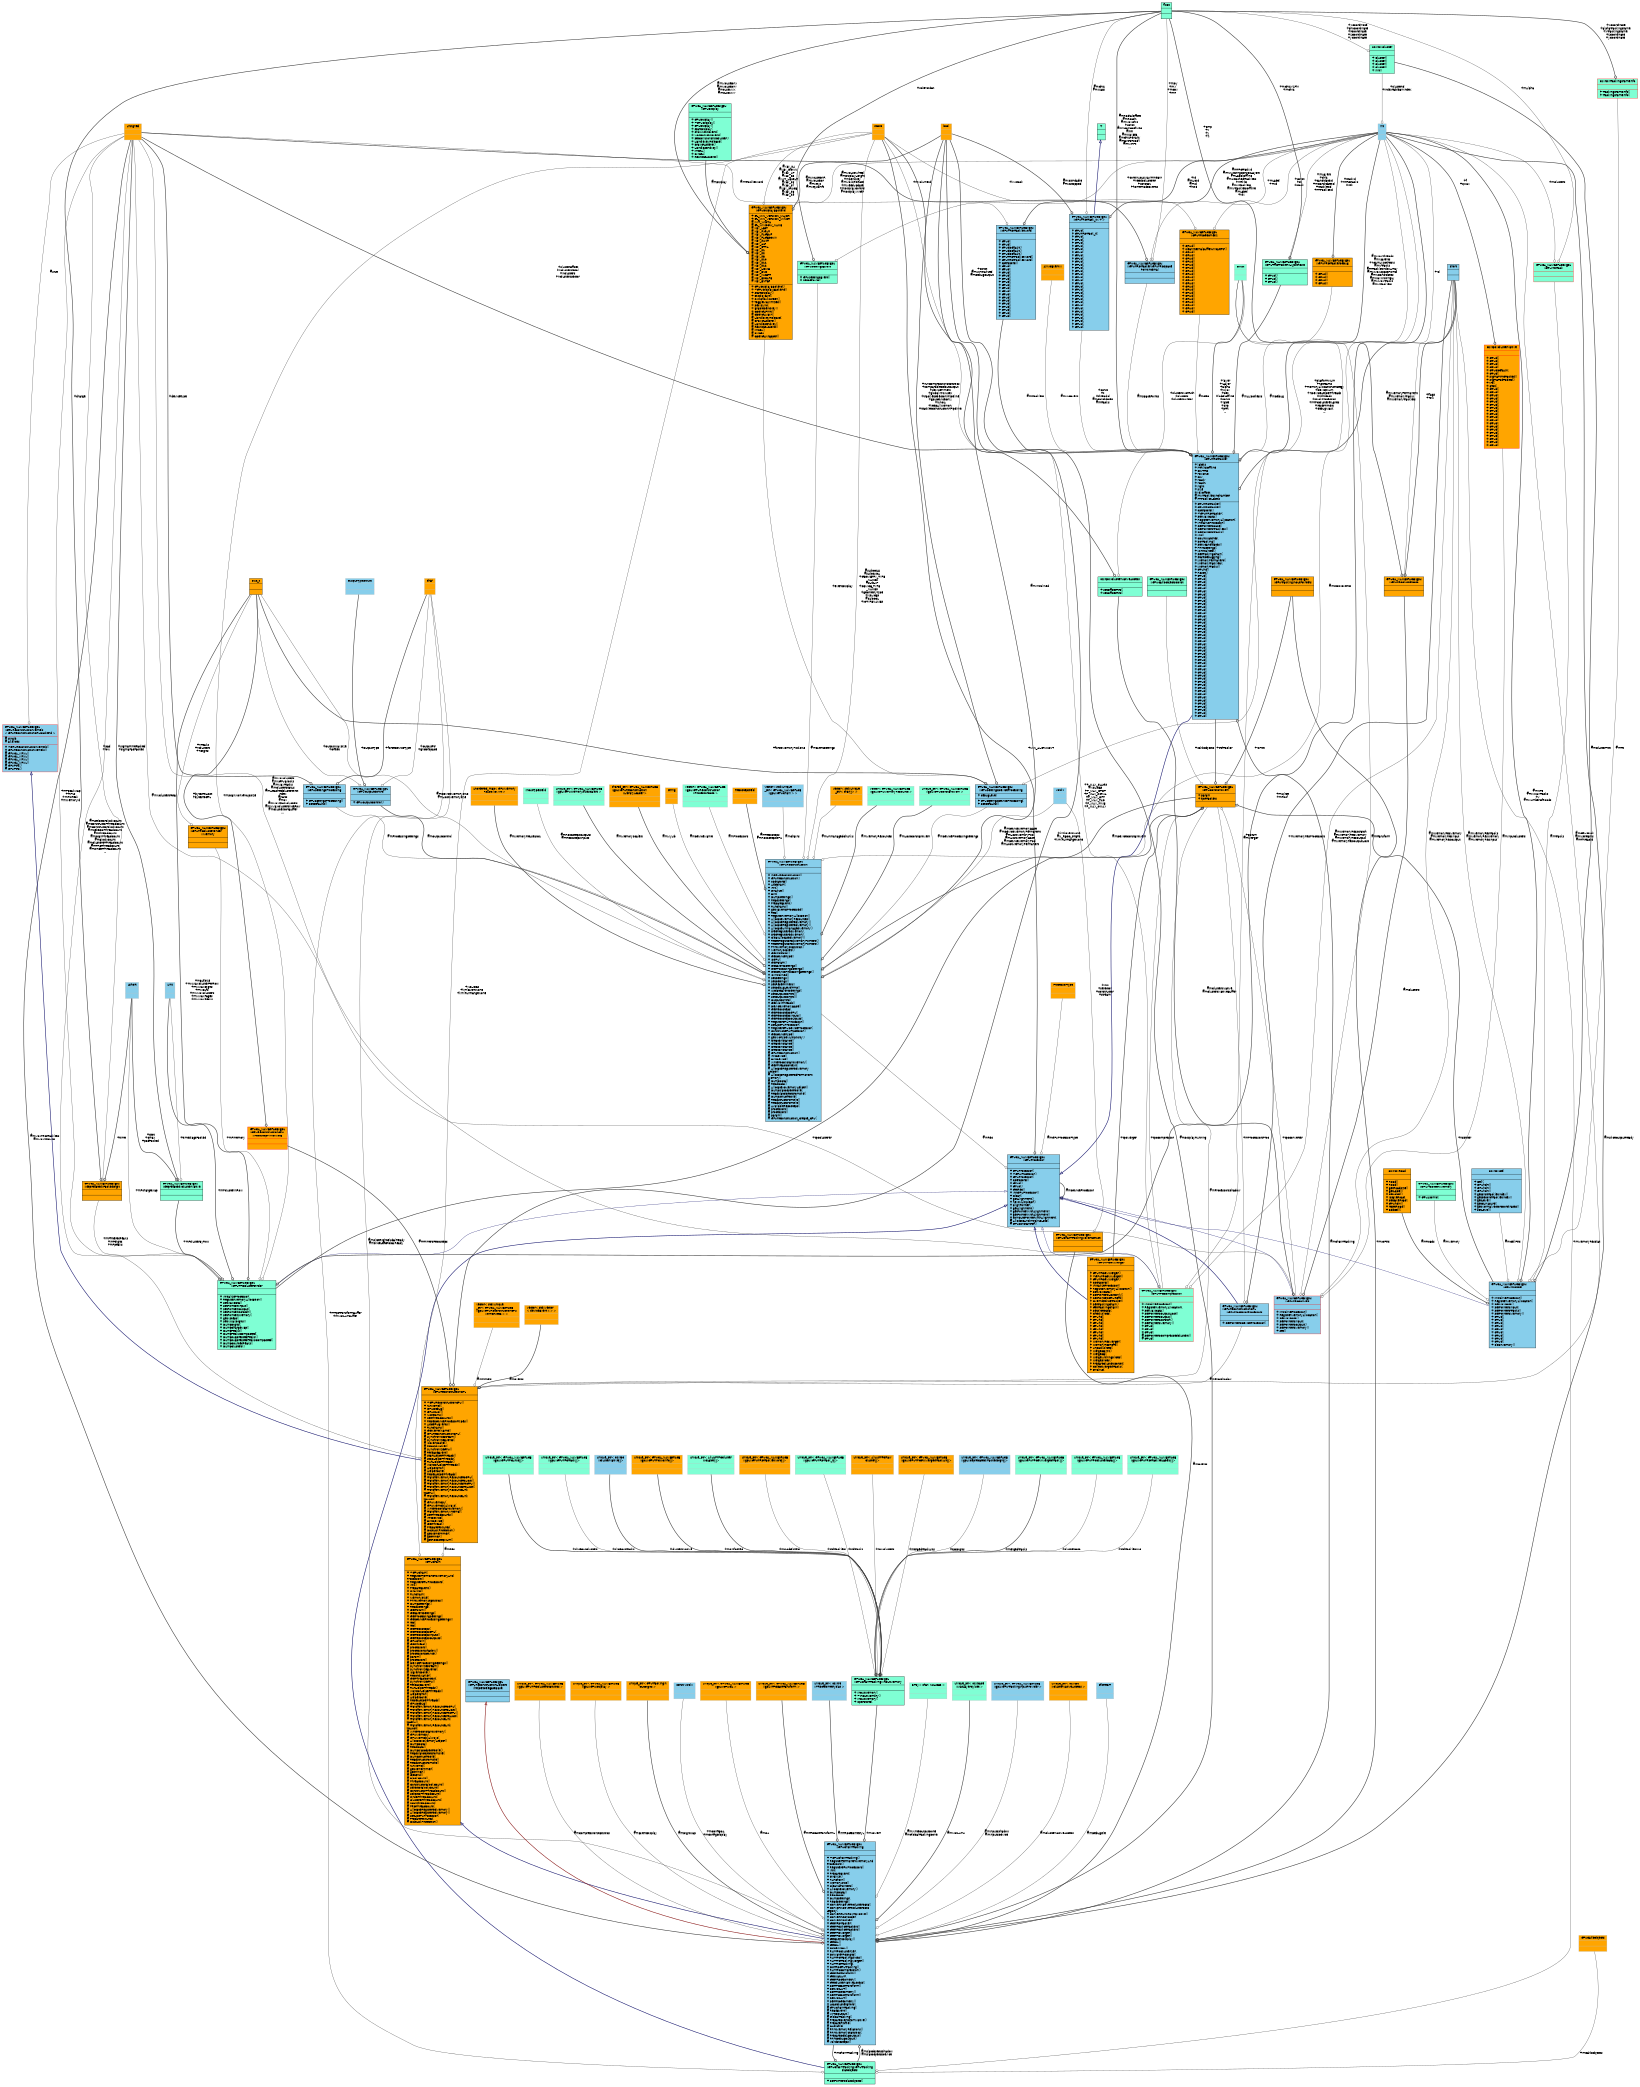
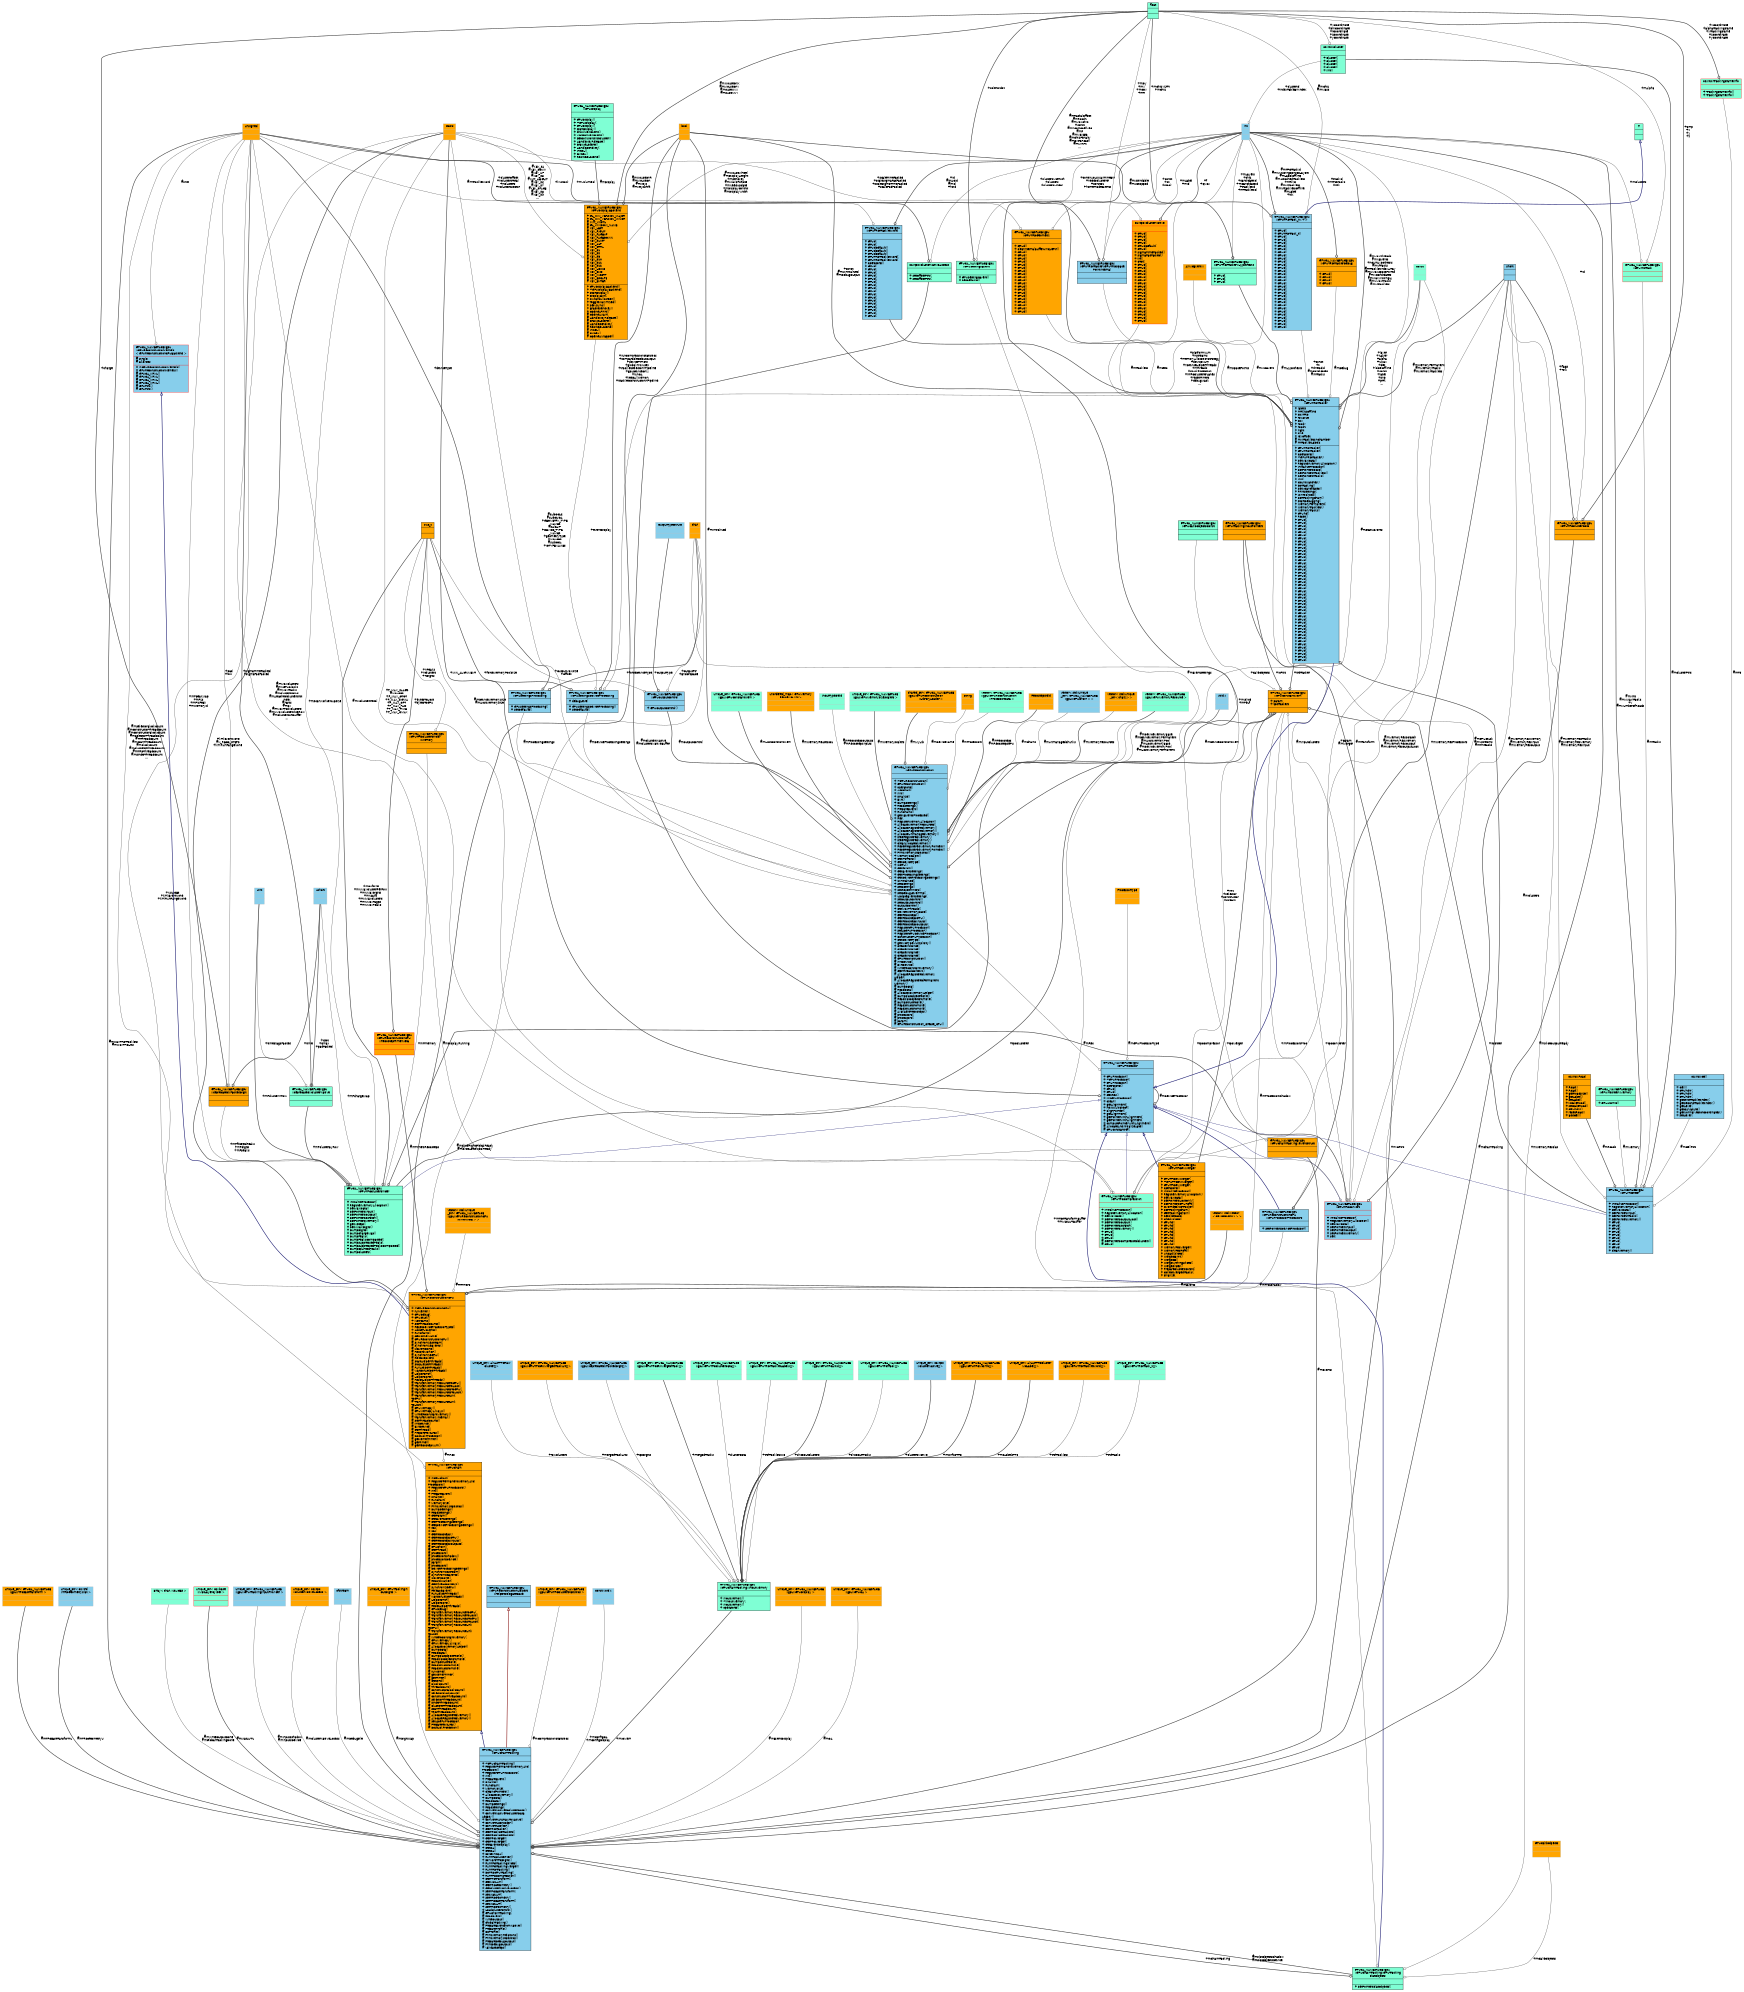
edge "static" -> "o2::tpc::ClusterNative": added, label "+scaleTimePacked +scaleSigmaPadPacked +scaleSigmaTimePacked +scalePadPacked"
edge "const" -> "o2::tpc::ClusterNativeAccess": now "int" -> "o2::tpc::ClusterNativeAccess"
node "unique_ptr< AliHLTTPCCluster": fillcolor aquamarine -> orange
node "unique_ptr< AliHLTTPCRaw": fillcolor orange -> skyblue
node "unique_ptr< o2::base": color grey75 -> red
